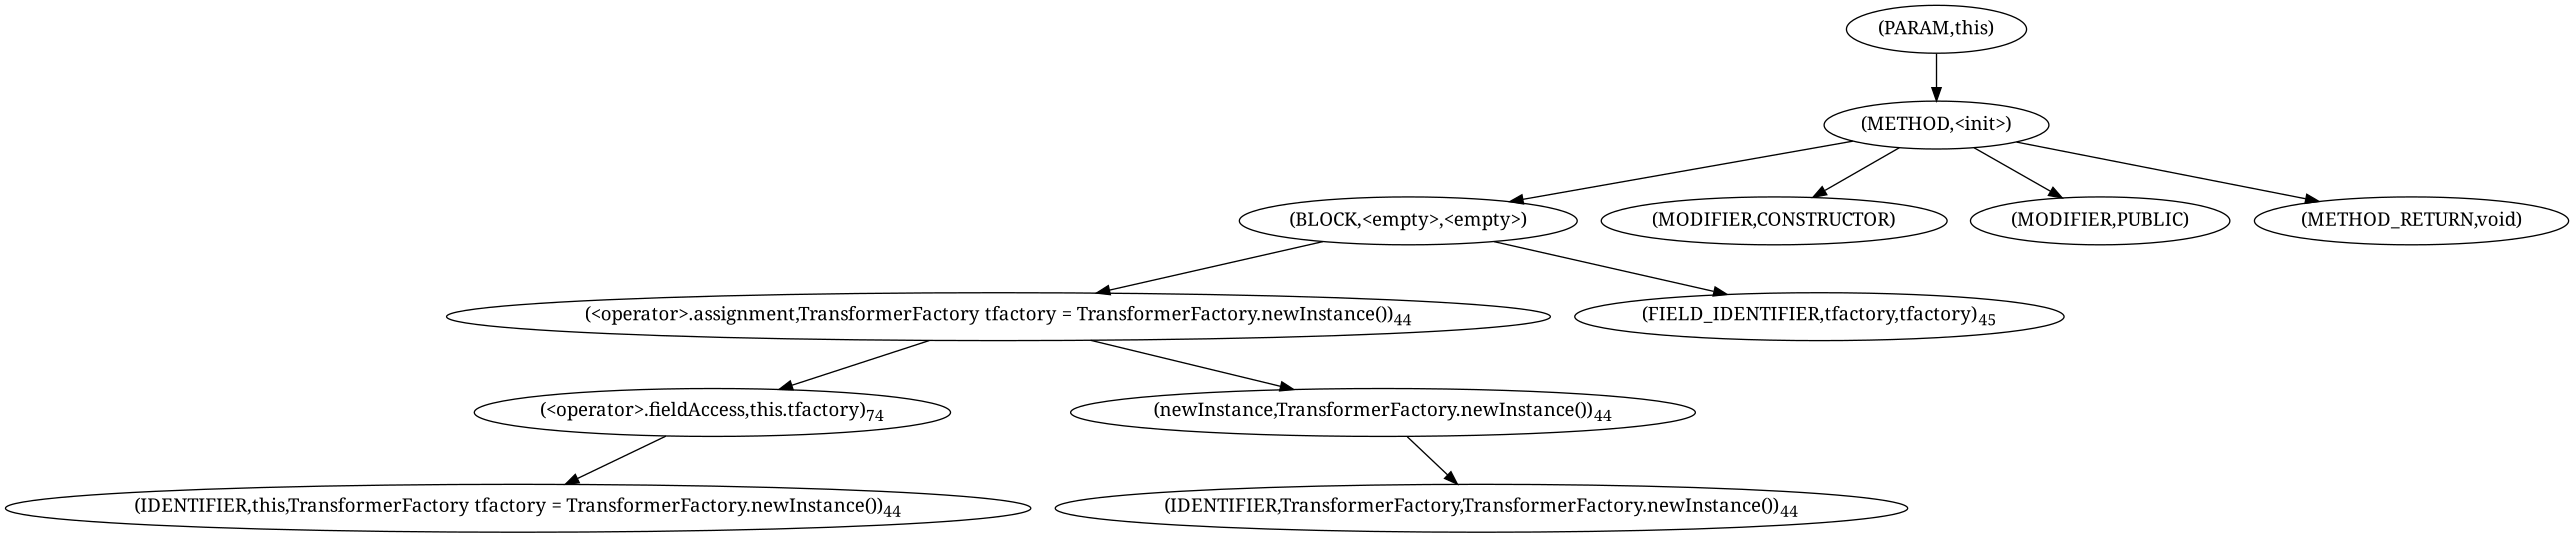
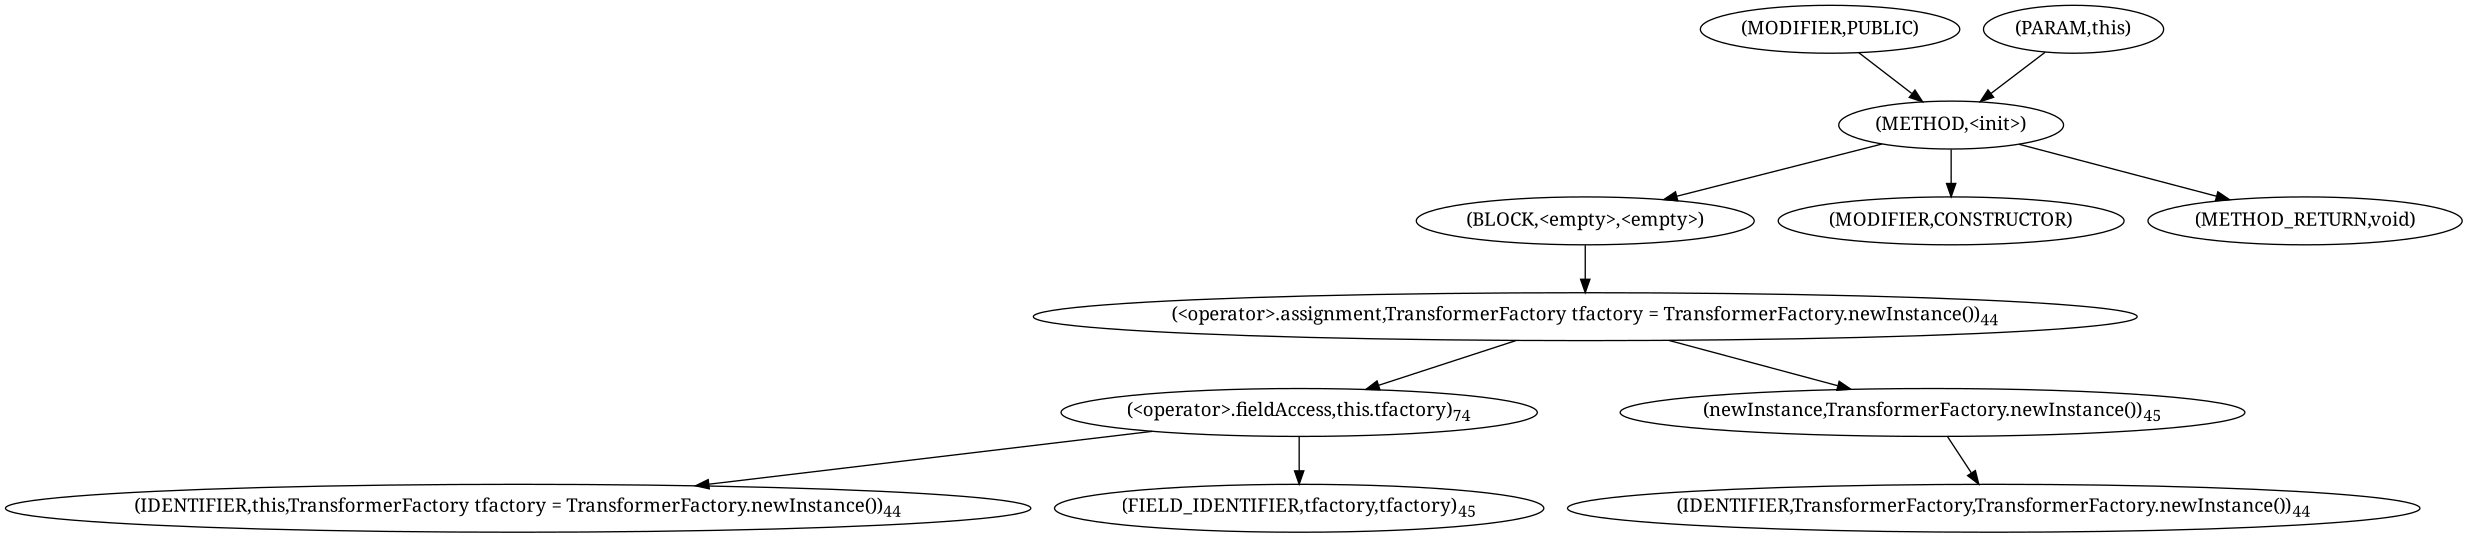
edge "(METHOD,<init>)" -> "(MODIFIER,PUBLIC)": reversed
edge "(BLOCK,<empty>,<empty>)" -> "(FIELD_IDENTIFIER,tfactory,tfactory)": now "(<operator>.fieldAccess,this.tfactory)" -> "(FIELD_IDENTIFIER,tfactory,tfactory)"
node "(newInstance,TransformerFactory.newInstance())": text "44" -> "45"
